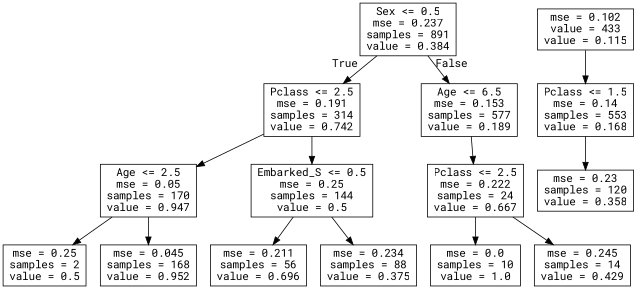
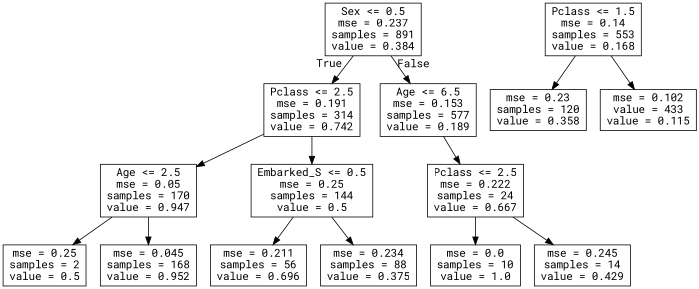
edge "mse = 0.102 value = 433 value = 0.115" -> "Pclass <= 1.5 mse = 0.14 samples = 553 value = 0.168": reversed
